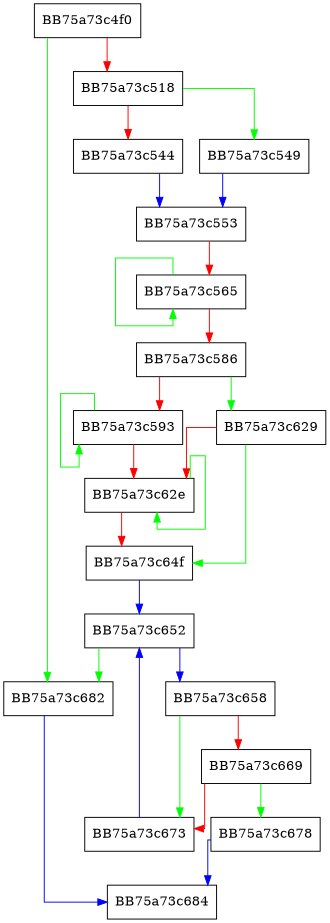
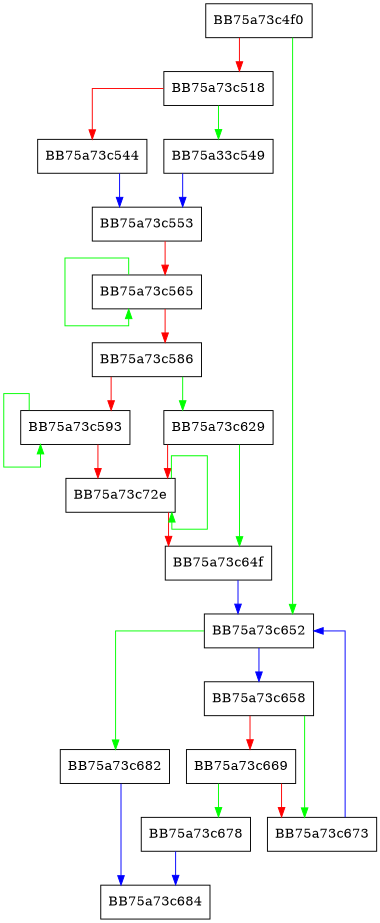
node "BB75a73c549": label "BB75a73c549" -> "BB75a33c549"
edge "BB75a73c4f0" -> "BB75a73c682": now "BB75a73c4f0" -> "BB75a73c652"
node "BB75a73c62e": label "BB75a73c62e" -> "BB75a73c72e"
